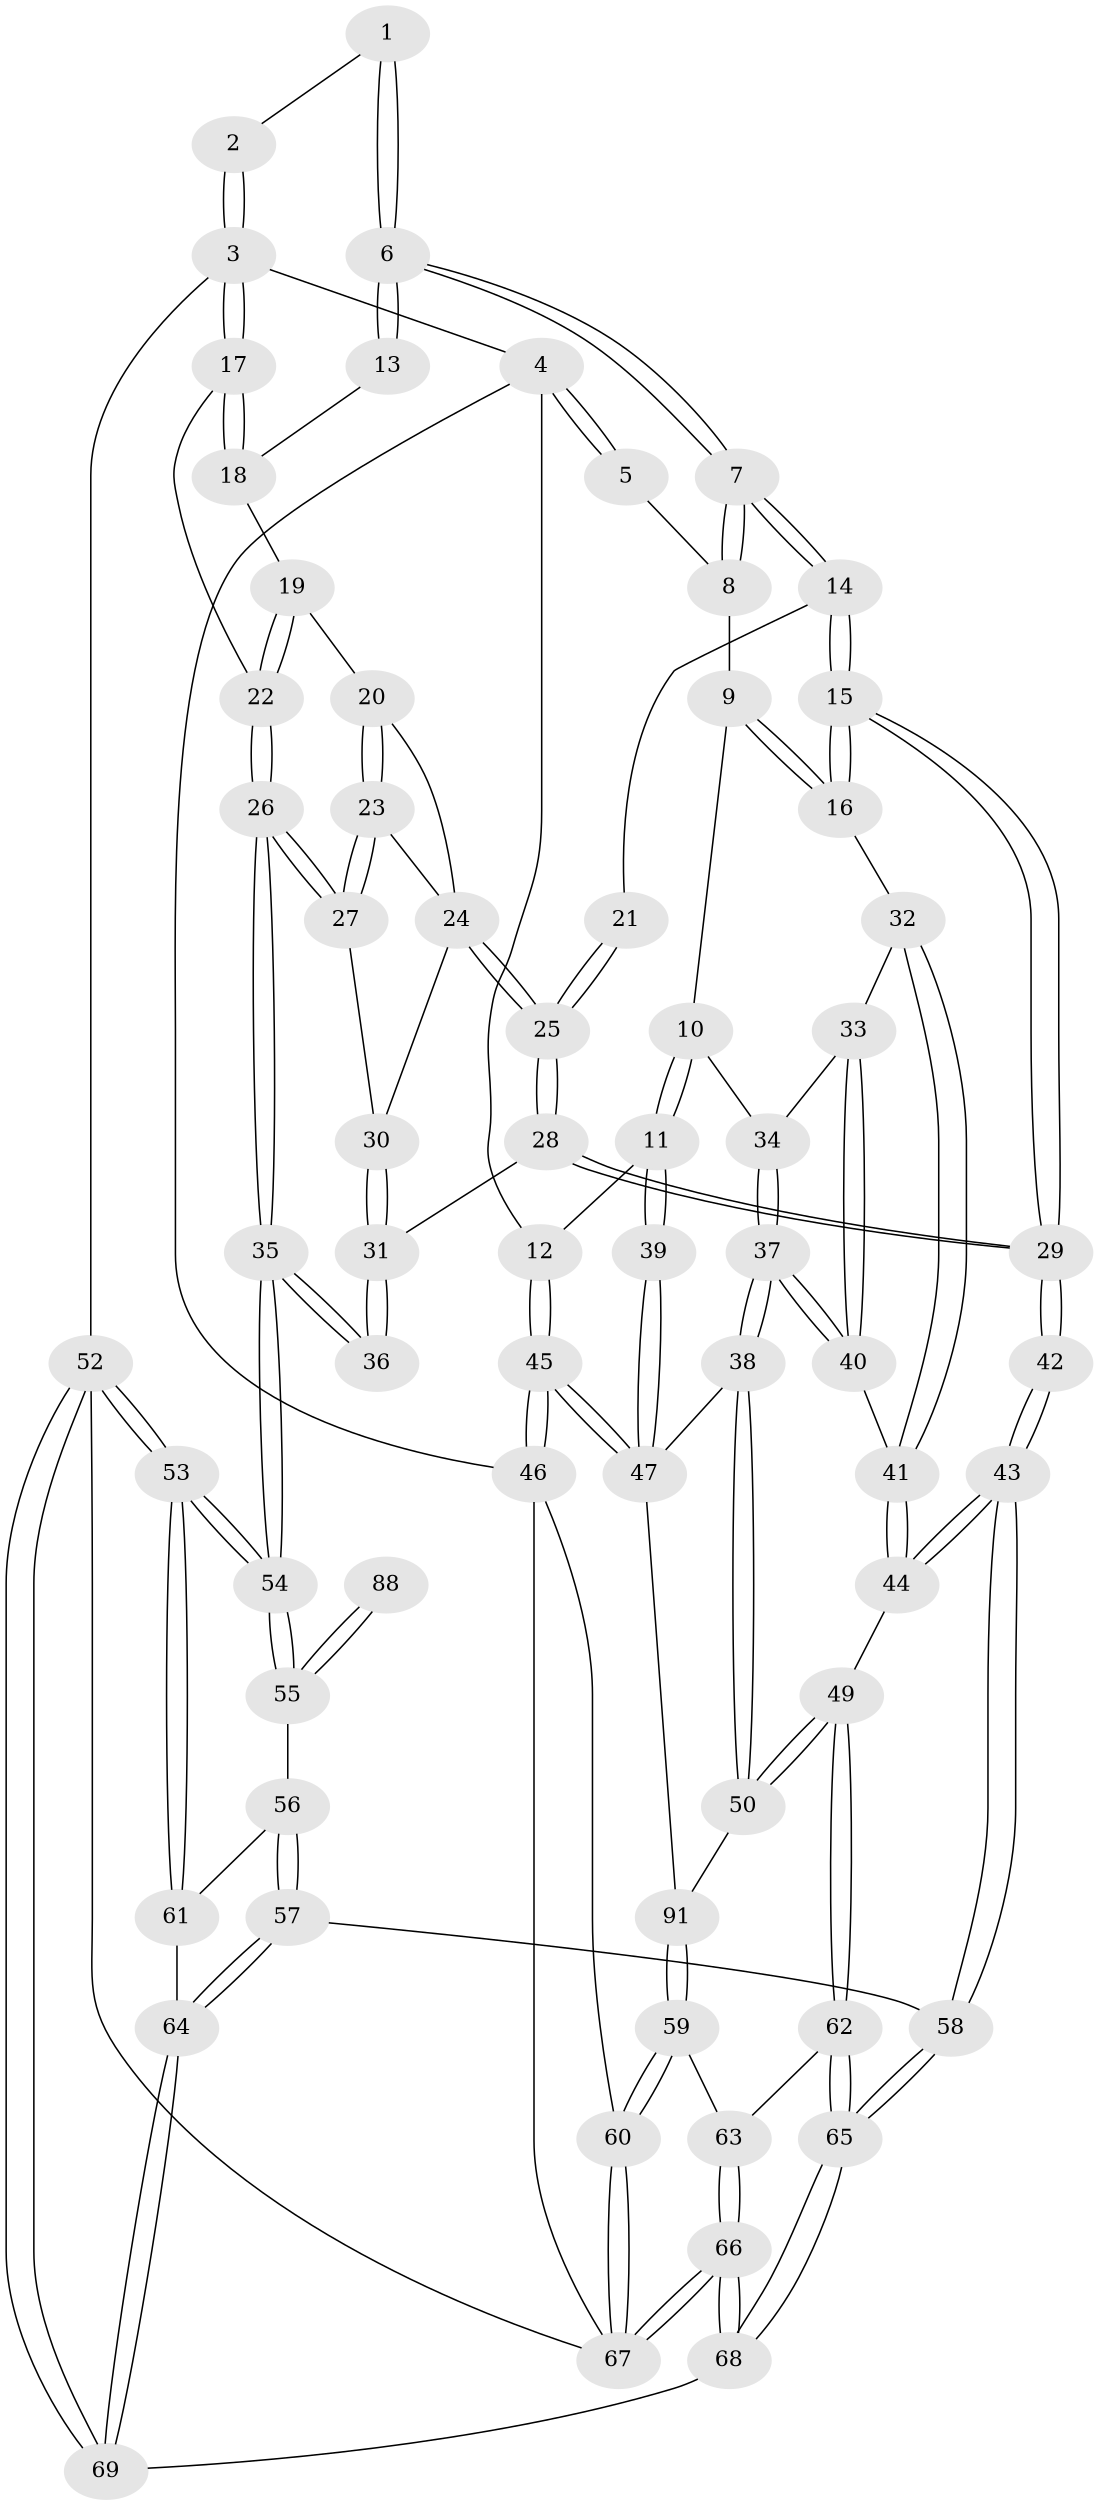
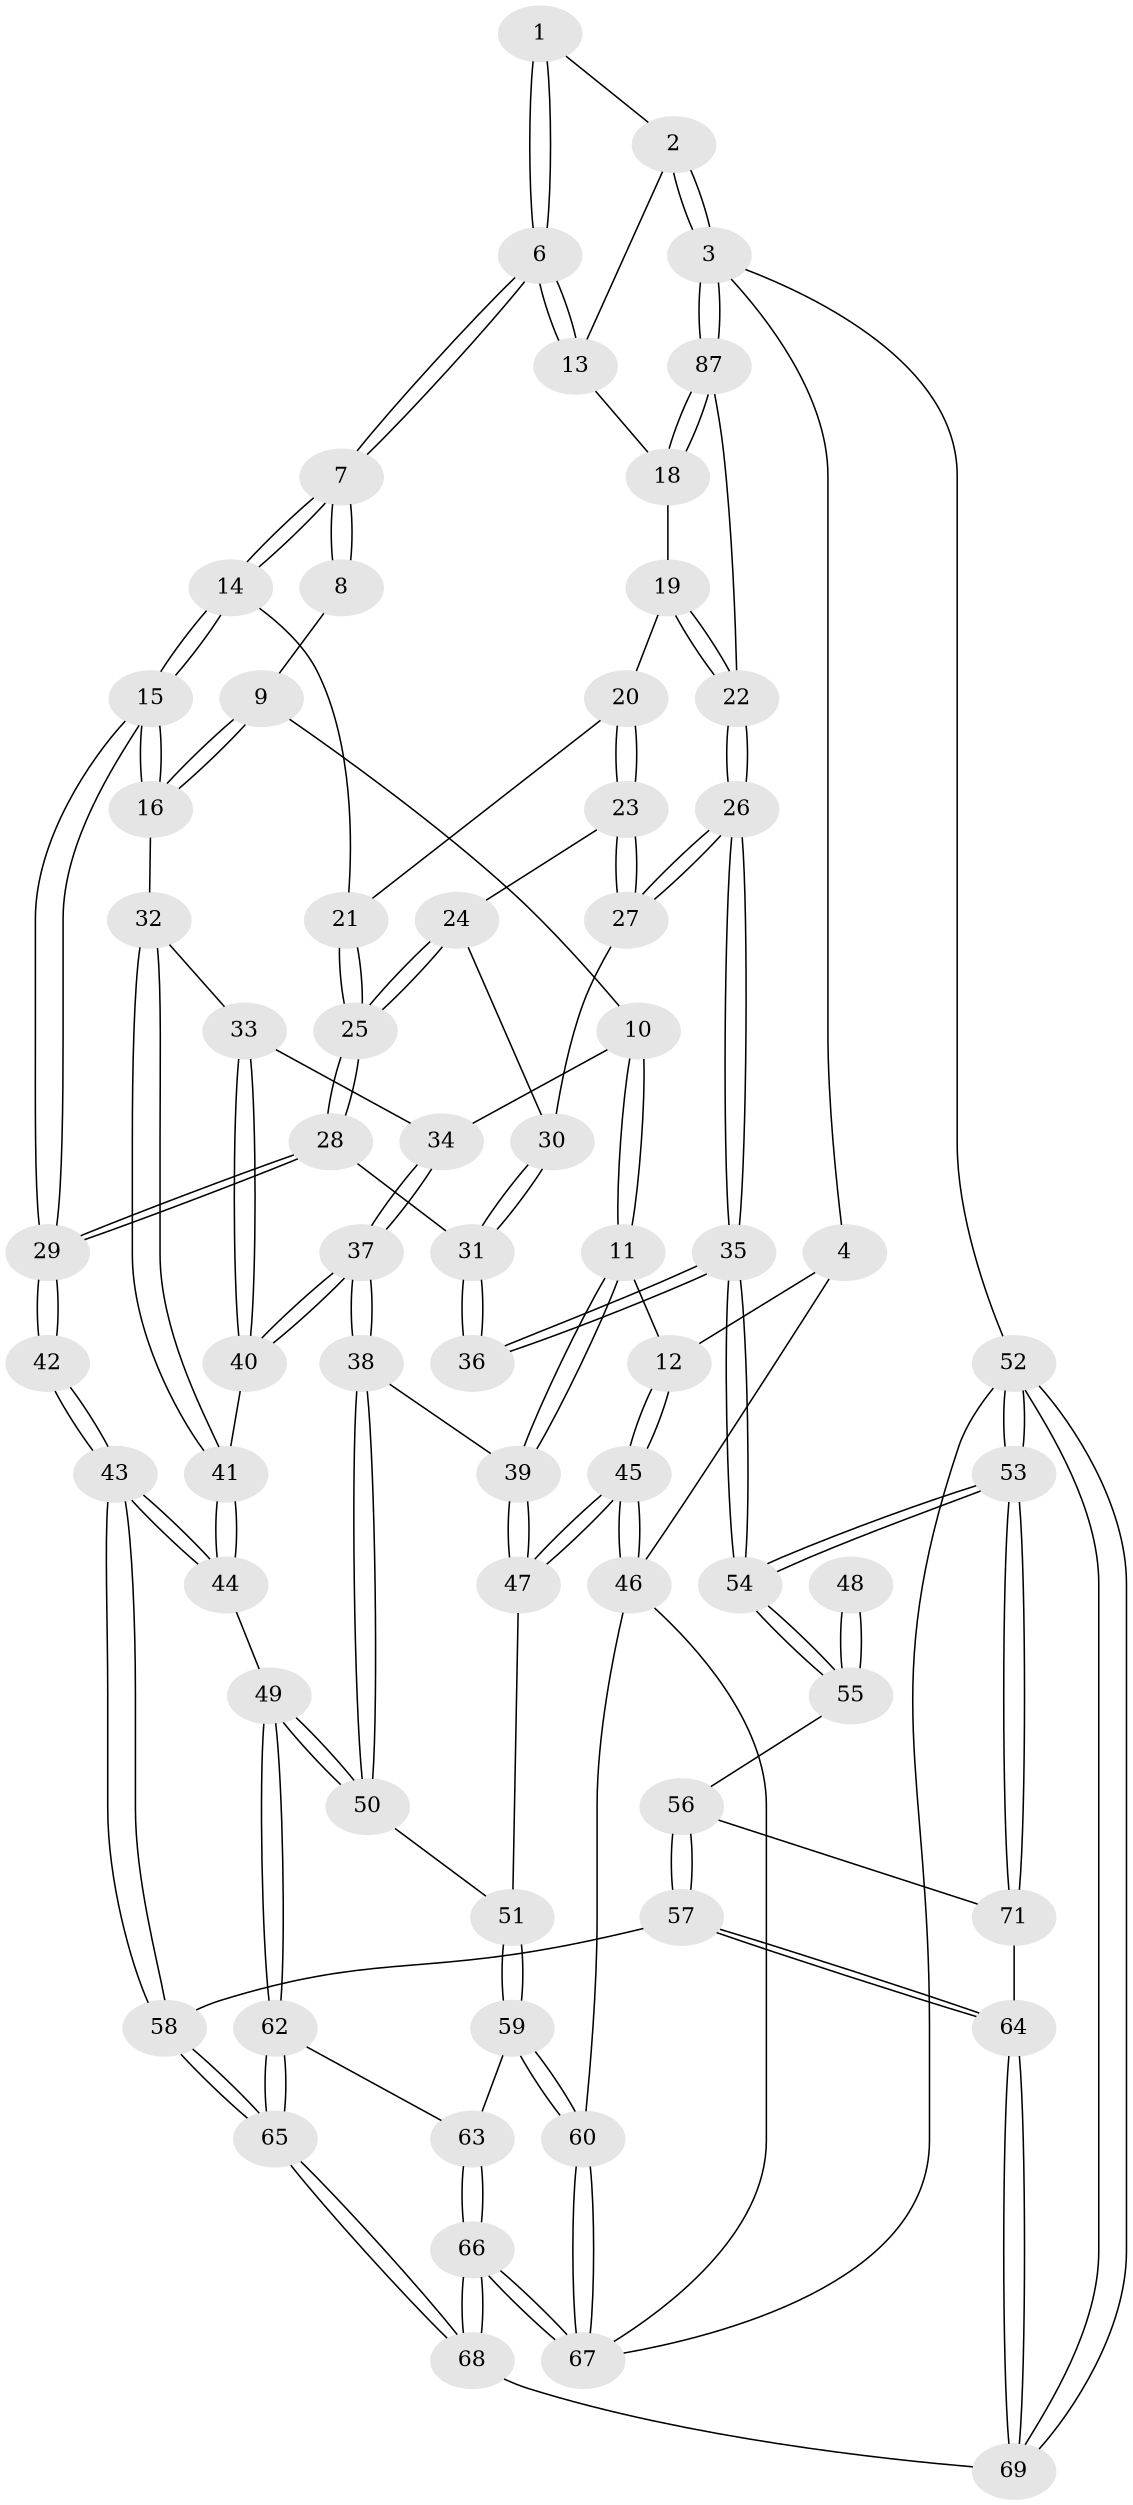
edge "2" -- "13": added
node "17": label "17" -> "87"
node "5": removed
edge "20" -- "24": now "20" -- "21"
edge "38" -- "47": now "38" -- "39"
node "88": label "88" -> "48"
node "61": label "61" -> "71"
node "91": label "91" -> "51"
